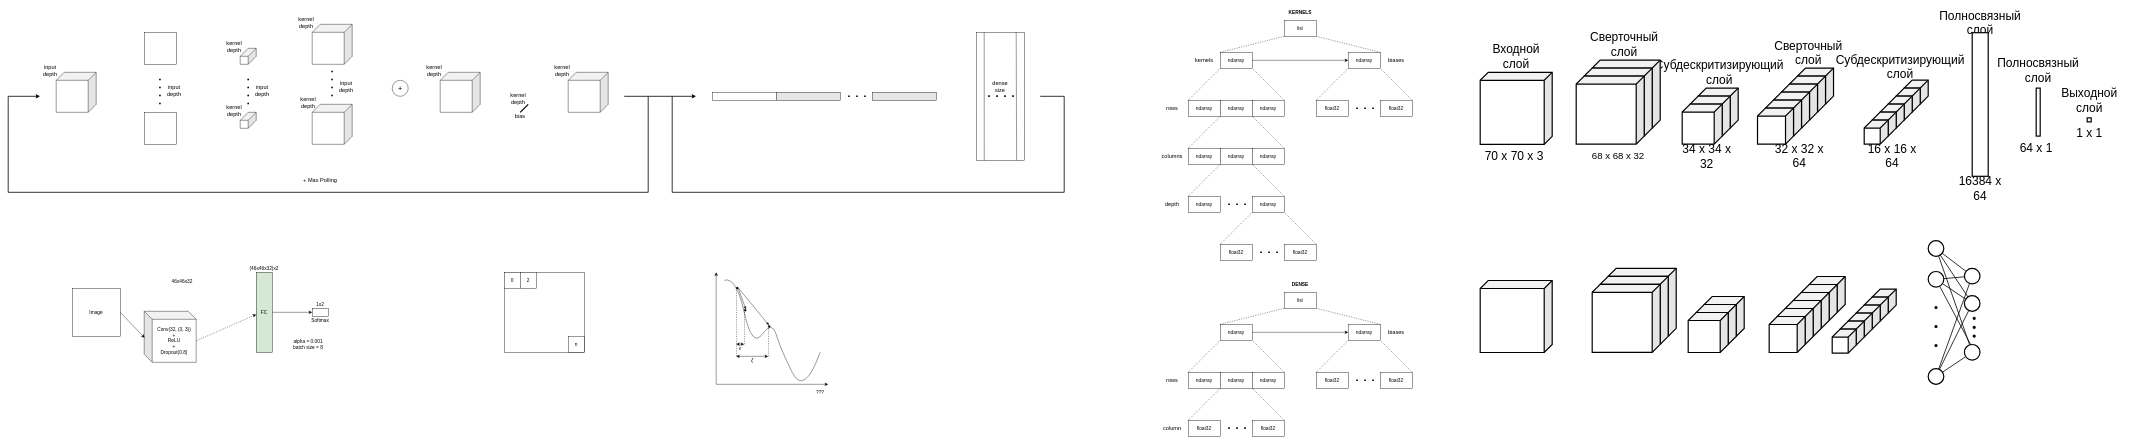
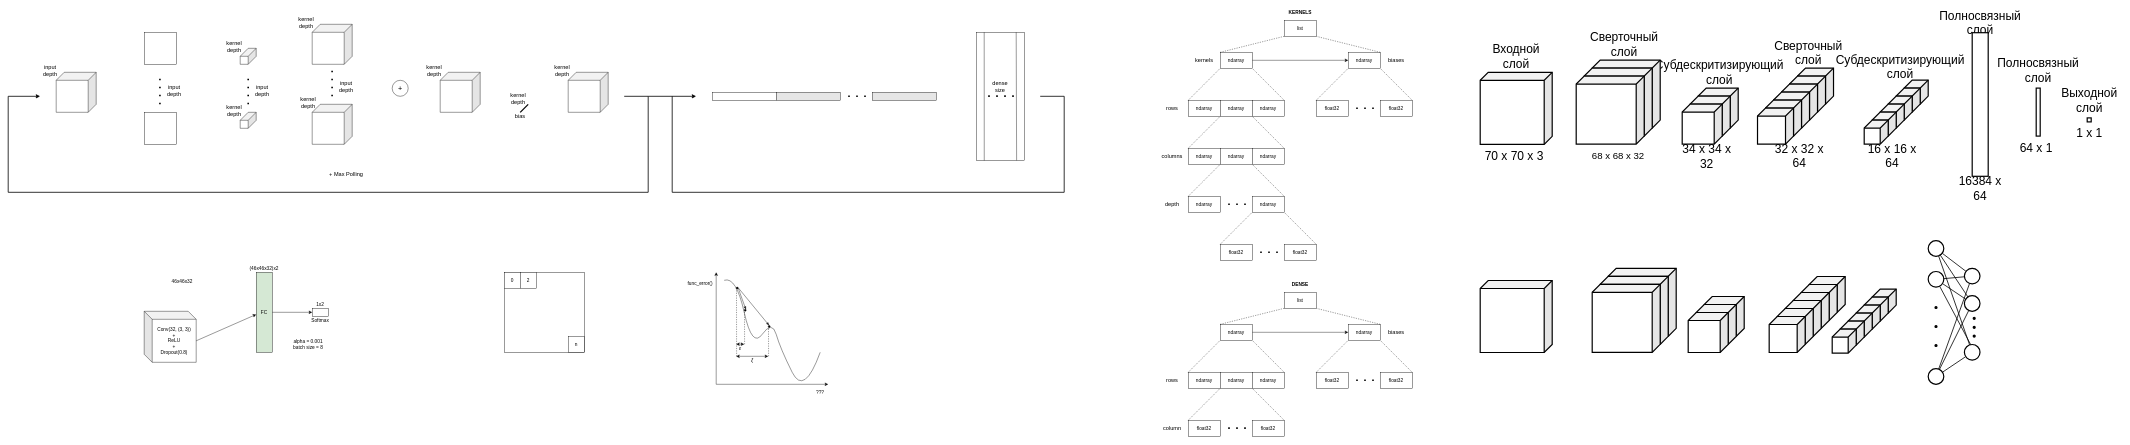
node "+ Max Polling": moved (320, 180) -> (346, 174)
node "func_error()": added
node "Image": removed
edge "Conv(32, (3, 3))+ReLU+Dropout(0.8)" -> "FC": style dashed -> solid
edge "Image" -> "Conv(32, (3, 3))+ReLU+Dropout(0.8)": removed
